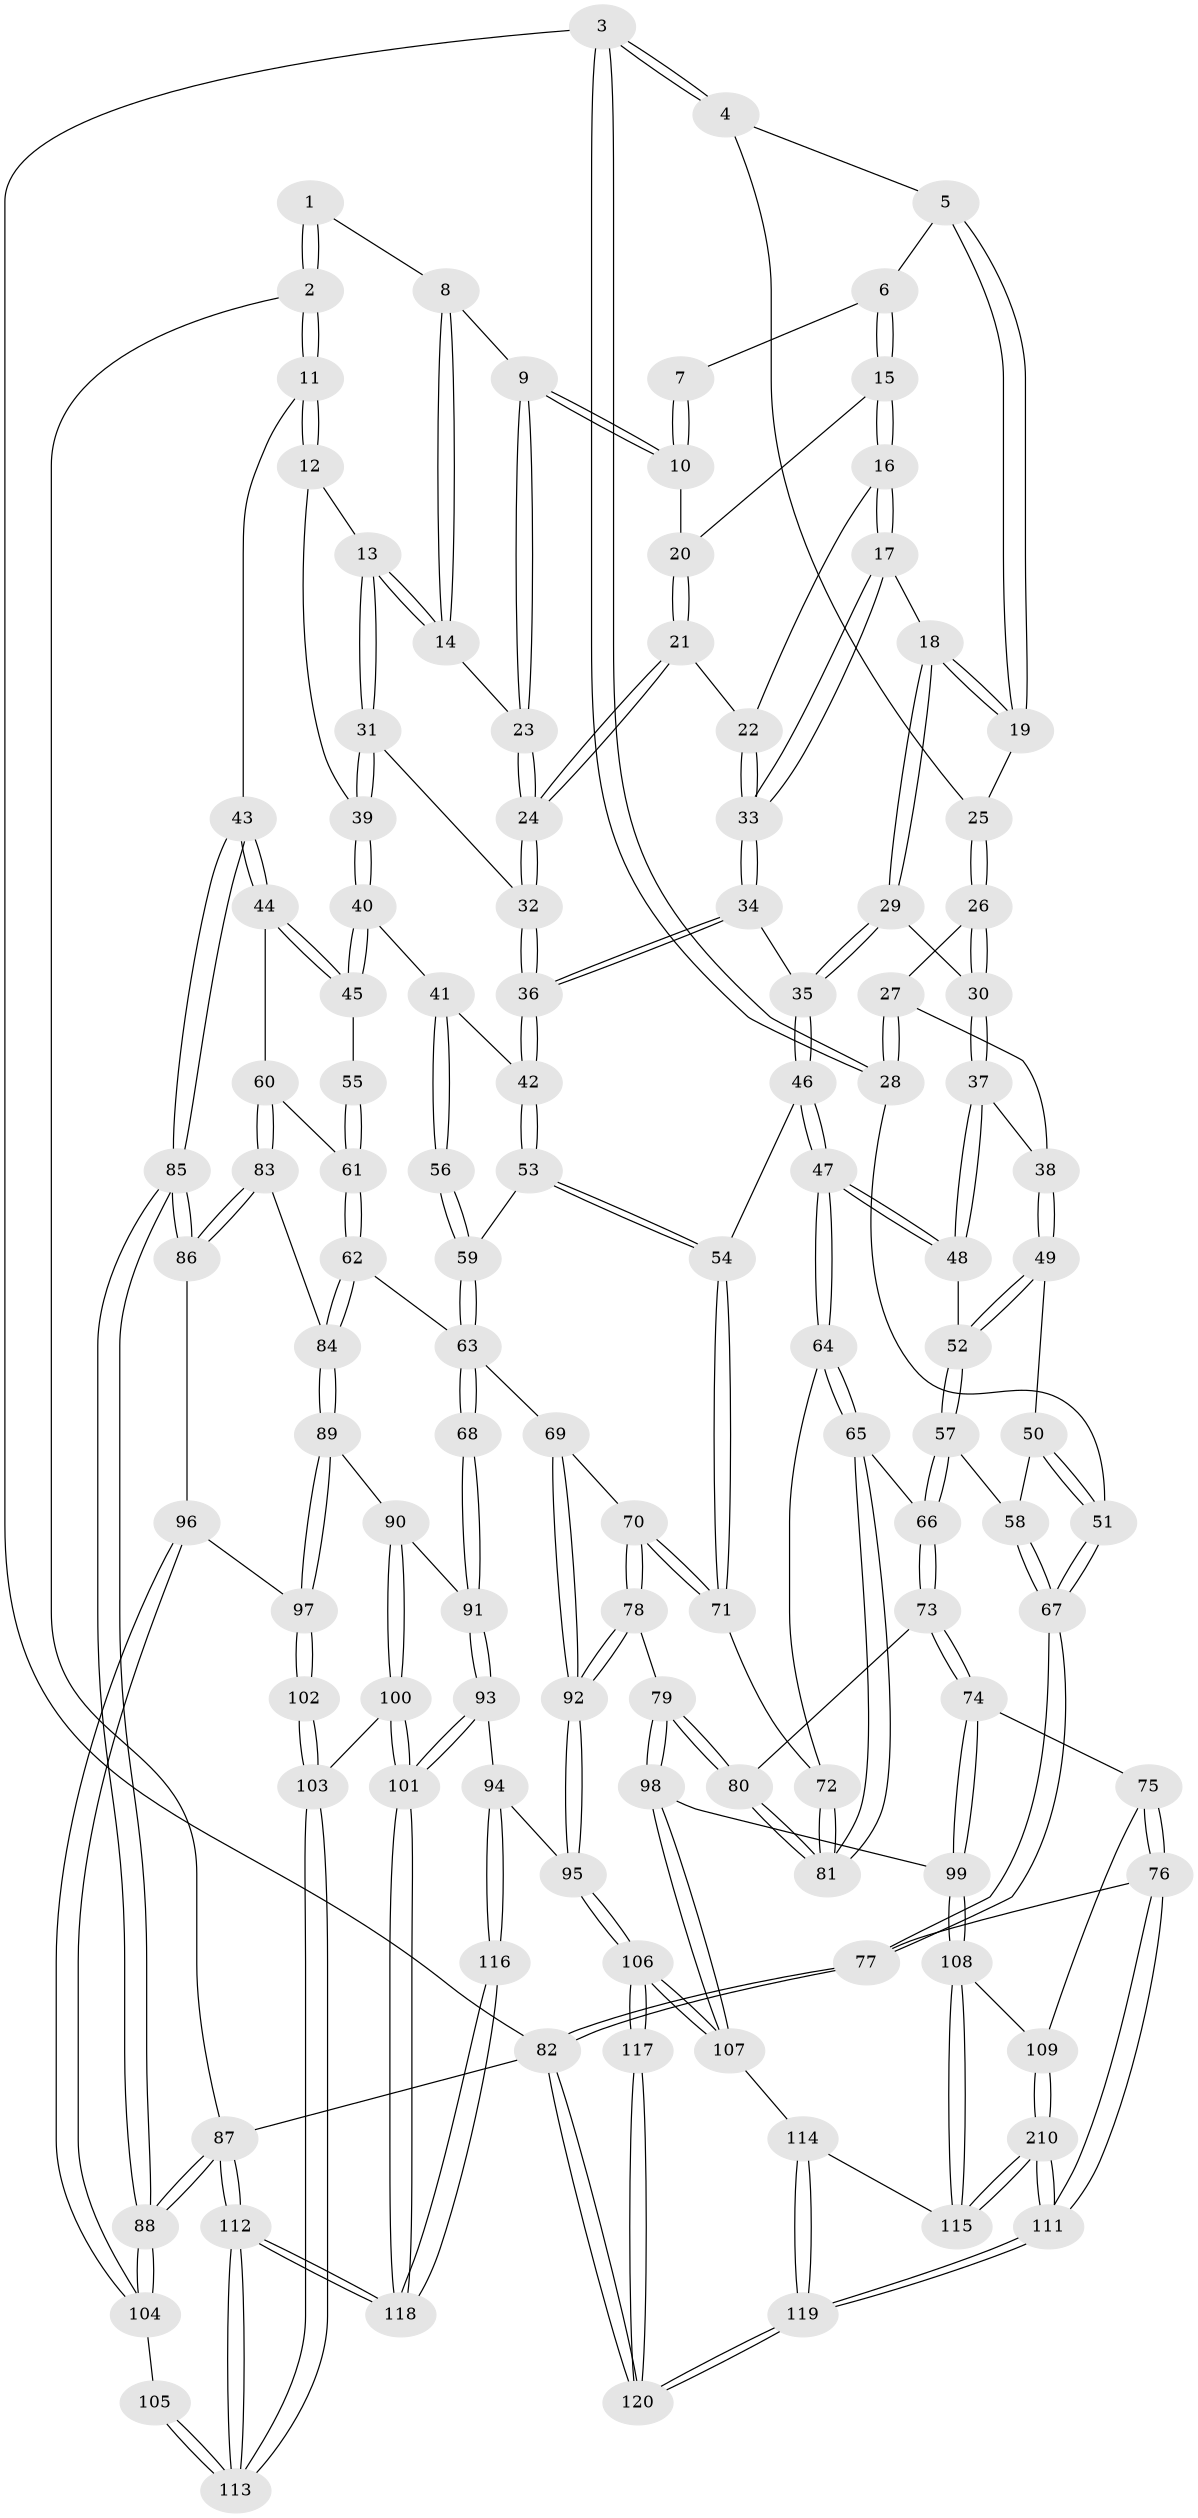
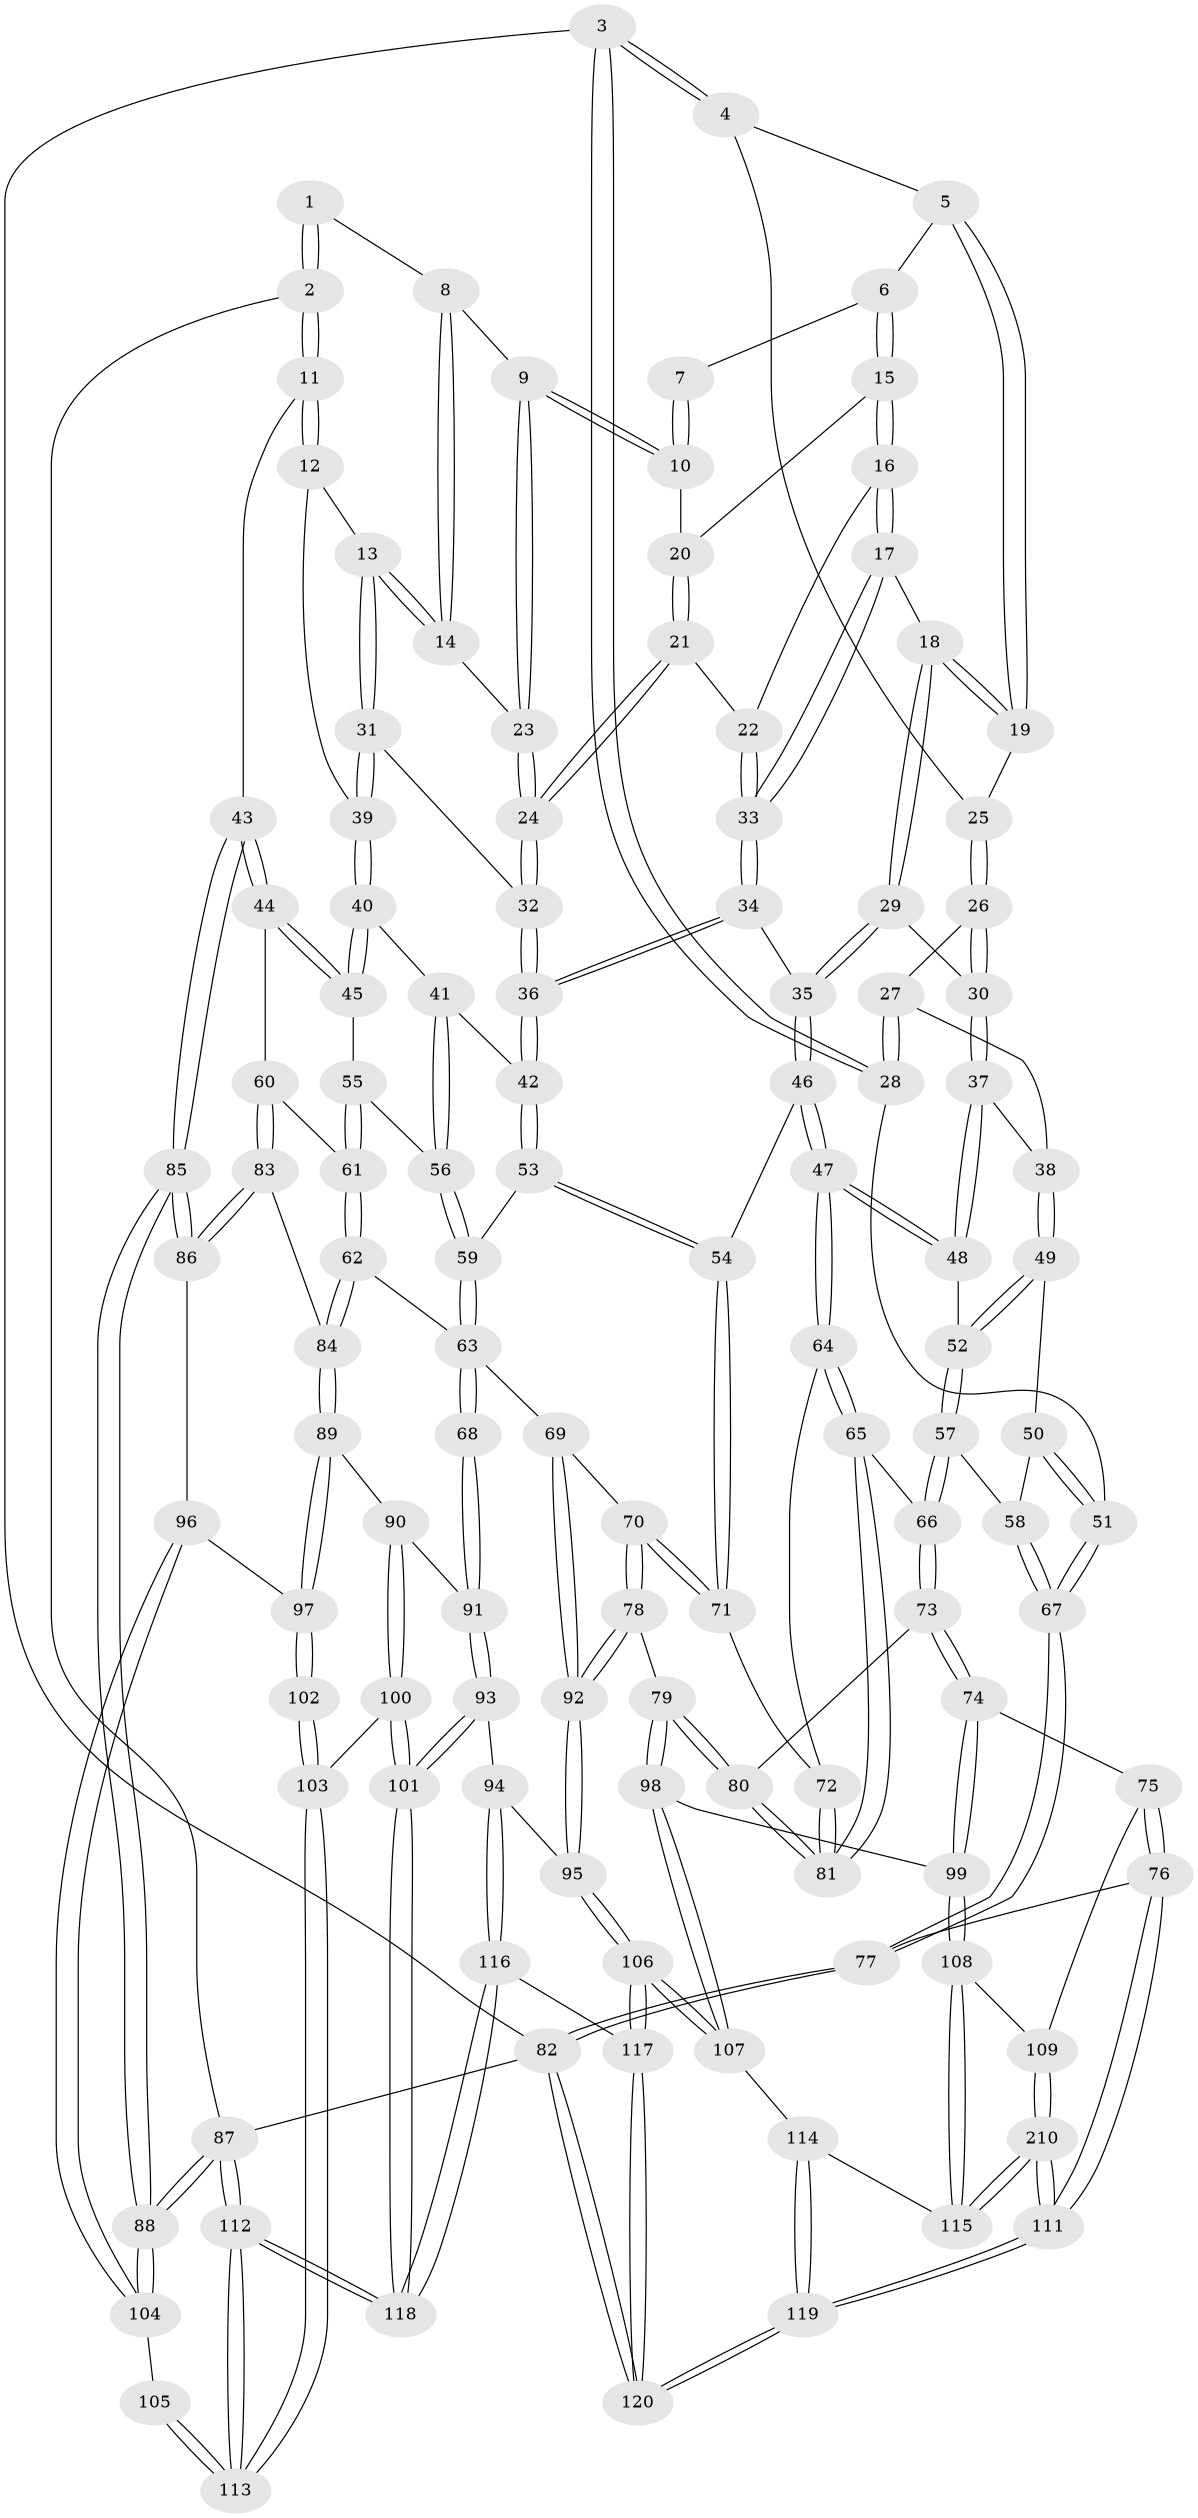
edge "55" -- "56": added
edge "116" -- "117": added
